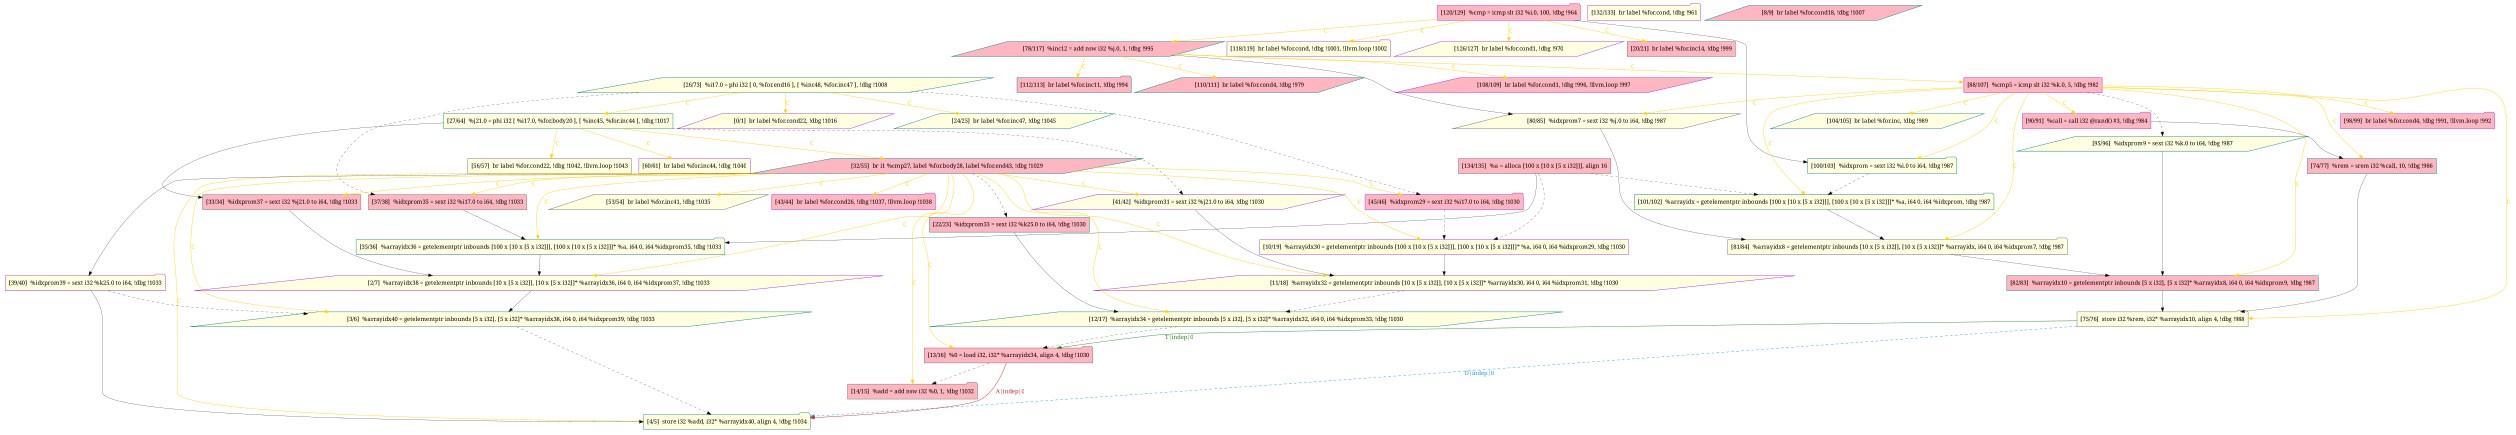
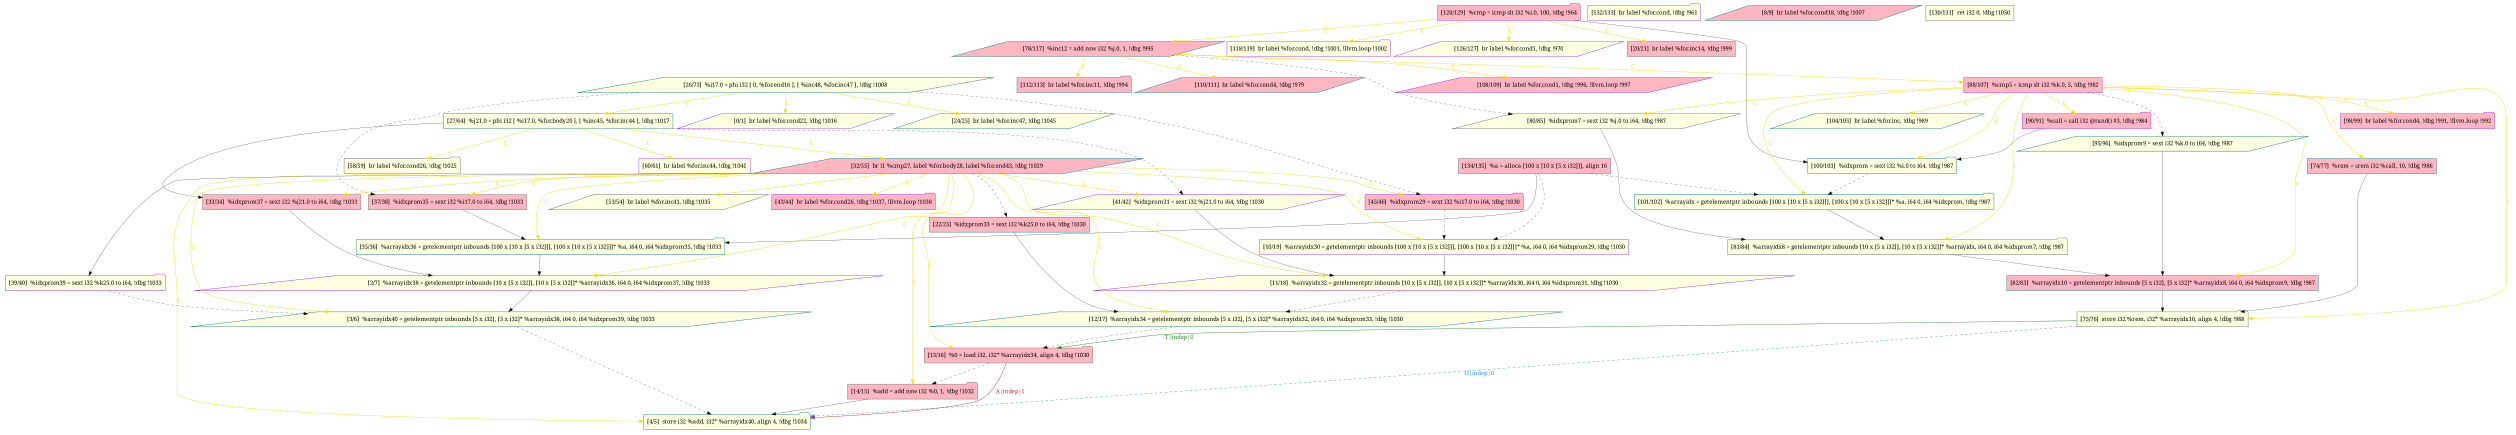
node "[130/131]  ret i32 0, !dbg !1050": added
edge "[78/117]  %inc12 = add nsw i32 %j.0, 1, !dbg !995" -> "[80/85]  %idxprom7 = sext i32 %j.0 to i64, !dbg !987": style bold -> dashed
edge "[90/91]  %call = call i32 @rand() #3, !dbg !984" -> "[74/77]  %rem = srem i32 %call, 10, !dbg !986": now "[90/91]  %call = call i32 @rand() #3, !dbg !984" -> "[100/103]  %idxprom = sext i32 %i.0 to i64, !dbg !987"
node "[58/59]  br label %for.cond26, !dbg !1025": added
node "[56/57]  br label %for.cond22, !dbg !1042, !llvm.loop !1043": removed
edge "[39/40]  %idxprom39 = sext i32 %k25.0 to i64, !dbg !1033" -> "[4/5]  store i32 %add, i32* %arrayidx40, align 4, !dbg !1034": now "[14/15]  %add = add nsw i32 %0, 1, !dbg !1032" -> "[4/5]  store i32 %add, i32* %arrayidx40, align 4, !dbg !1034"
